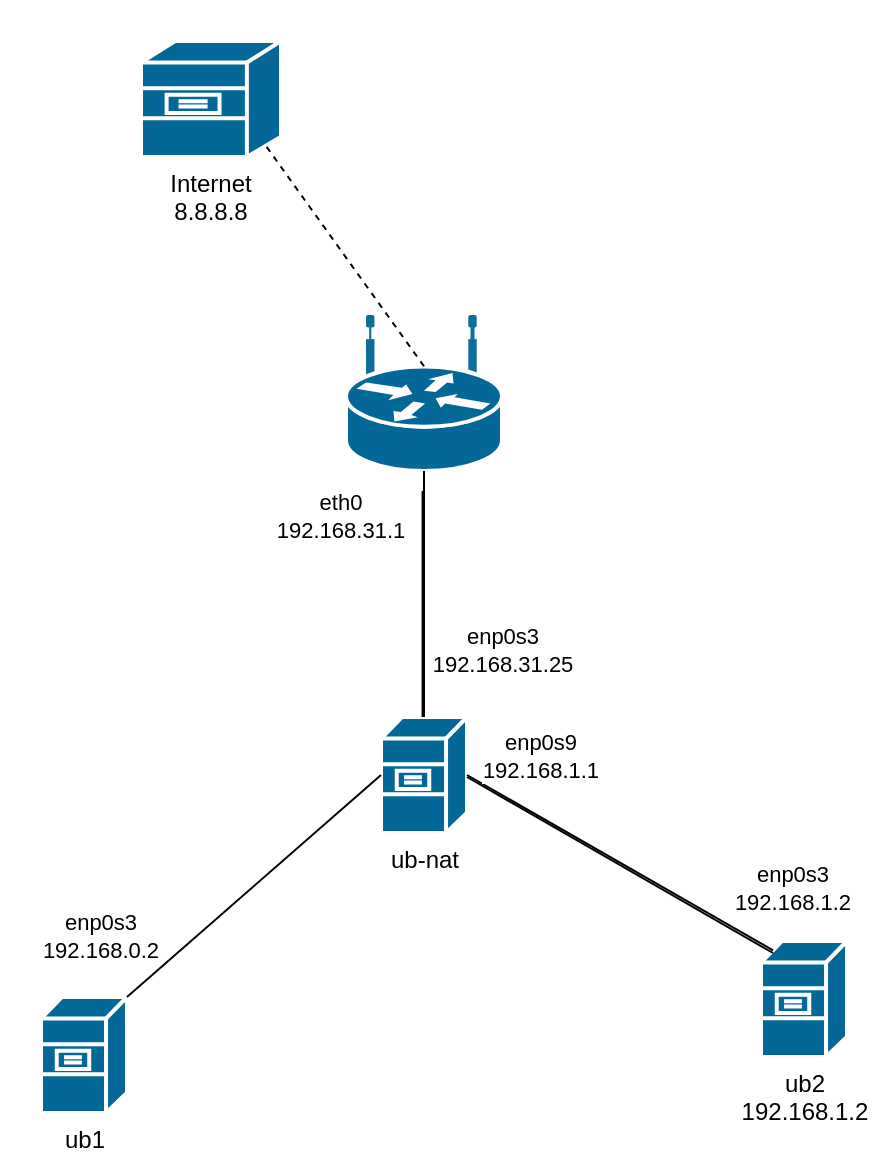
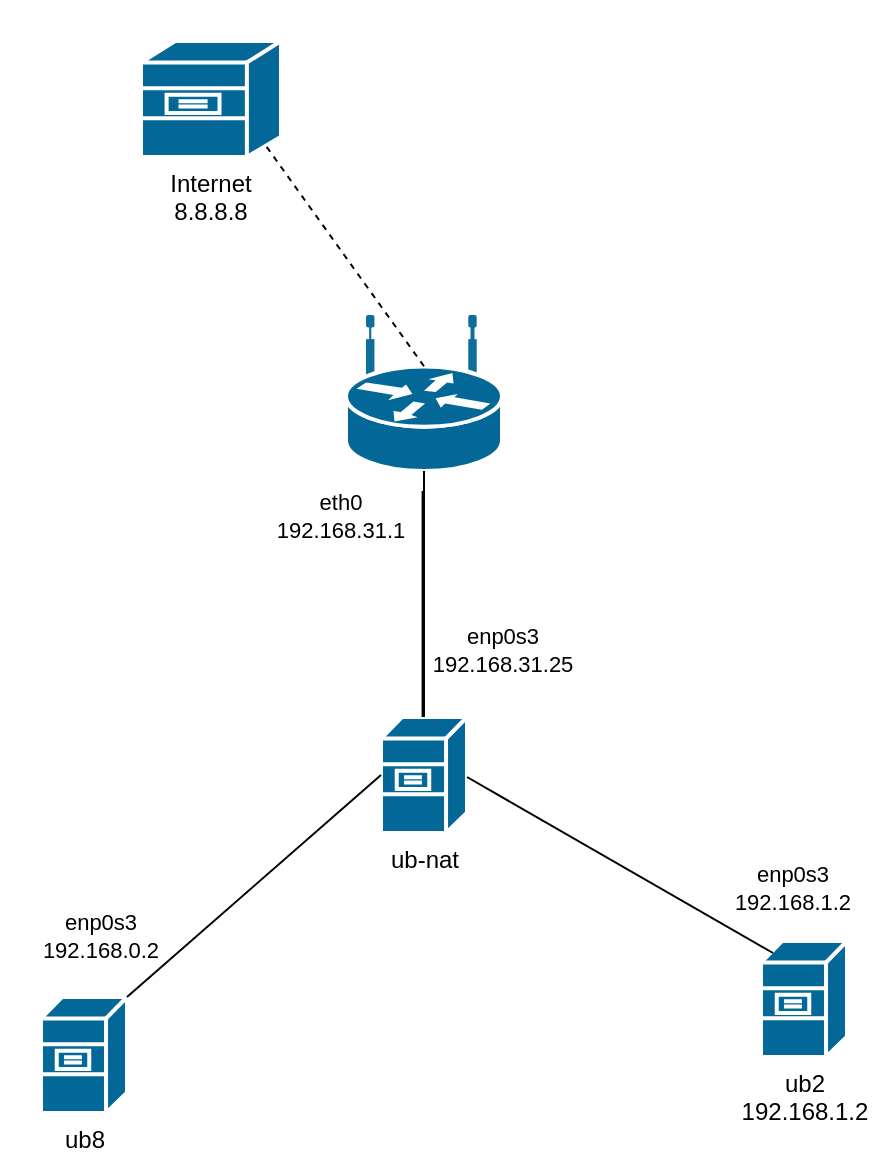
edge "ub-nat" -- "ub2 192.168.1.2": removed, label "enp0s9 192.168.1.1"
node "ub1": label "ub1" -> "ub8"
